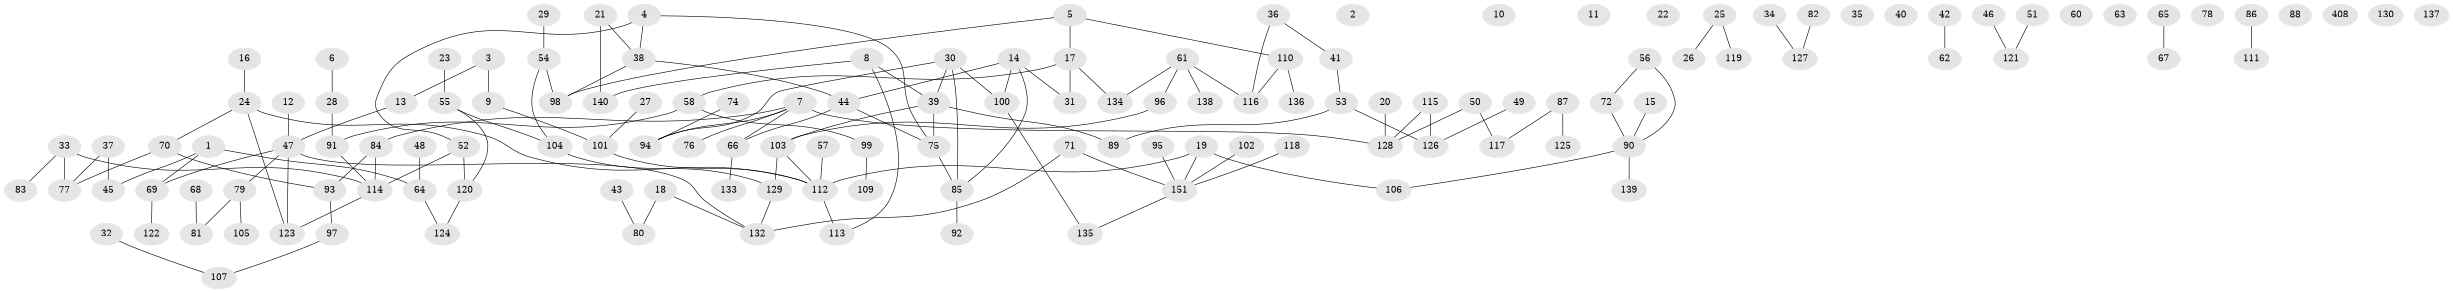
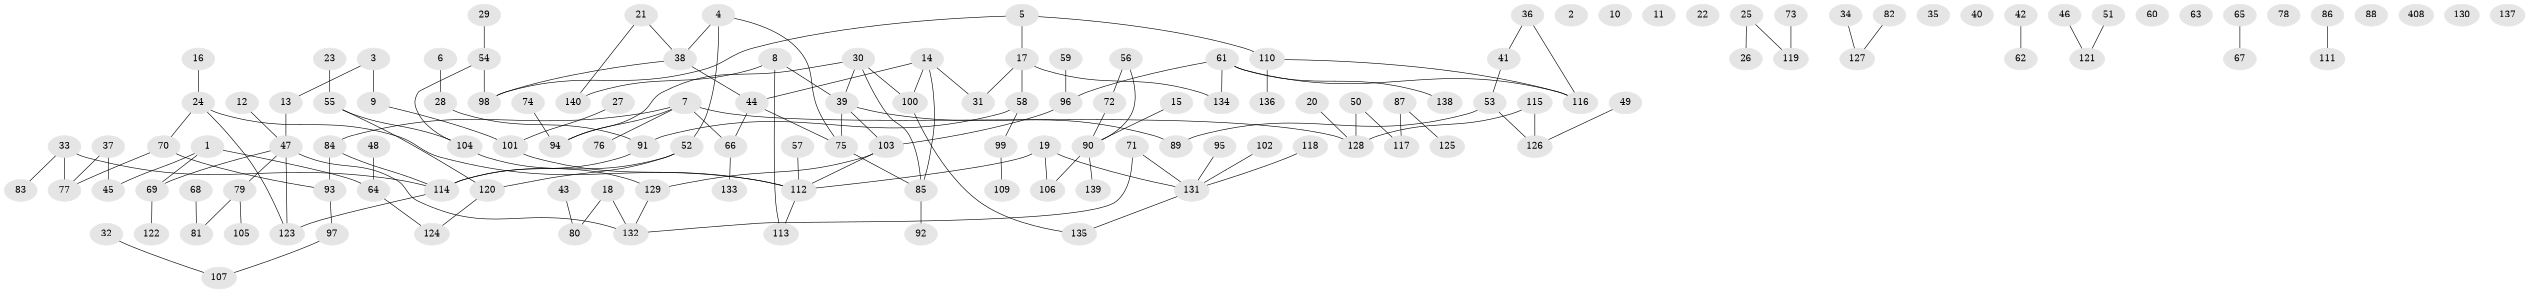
node "73": added
node "59": added
node "151": label "151" -> "131"
